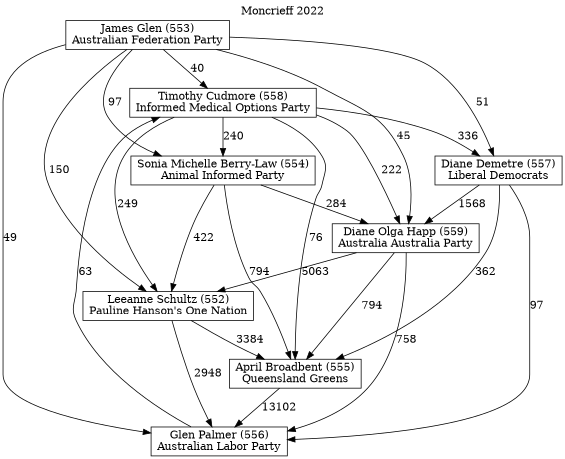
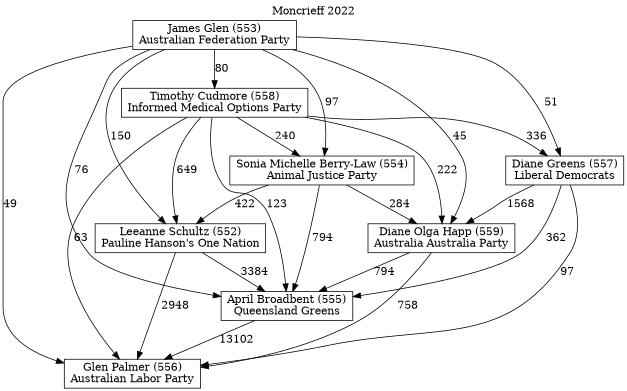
edge "James Glen (553) Australian Federation Party" -> "Timothy Cudmore (558) Informed Medical Options Party": label "40" -> "80"
node "Sonia Michelle Berry-Law (554) Animal Informed Party": label "Sonia Michelle Berry-Law (554) Animal Informed Party" -> "Sonia Michelle Berry-Law (554) Animal Justice Party"
node "Diane Demetre (557) Liberal Democrats": label "Diane Demetre (557) Liberal Democrats" -> "Diane Greens (557) Liberal Democrats"
edge "Timothy Cudmore (558) Informed Medical Options Party" -> "Leeanne Schultz (552) Pauline Hanson's One Nation": label "249" -> "649"
edge "James Glen (553) Australian Federation Party" -> "April Broadbent (555) Queensland Greens": added, label "76"
edge "Timothy Cudmore (558) Informed Medical Options Party" -> "April Broadbent (555) Queensland Greens": label "76" -> "123"
edge "Diane Olga Happ (559) Australia Australia Party" -> "Leeanne Schultz (552) Pauline Hanson's One Nation": removed, label "5063"
edge "Glen Palmer (556) Australian Labor Party" -> "Timothy Cudmore (558) Informed Medical Options Party": reversed
